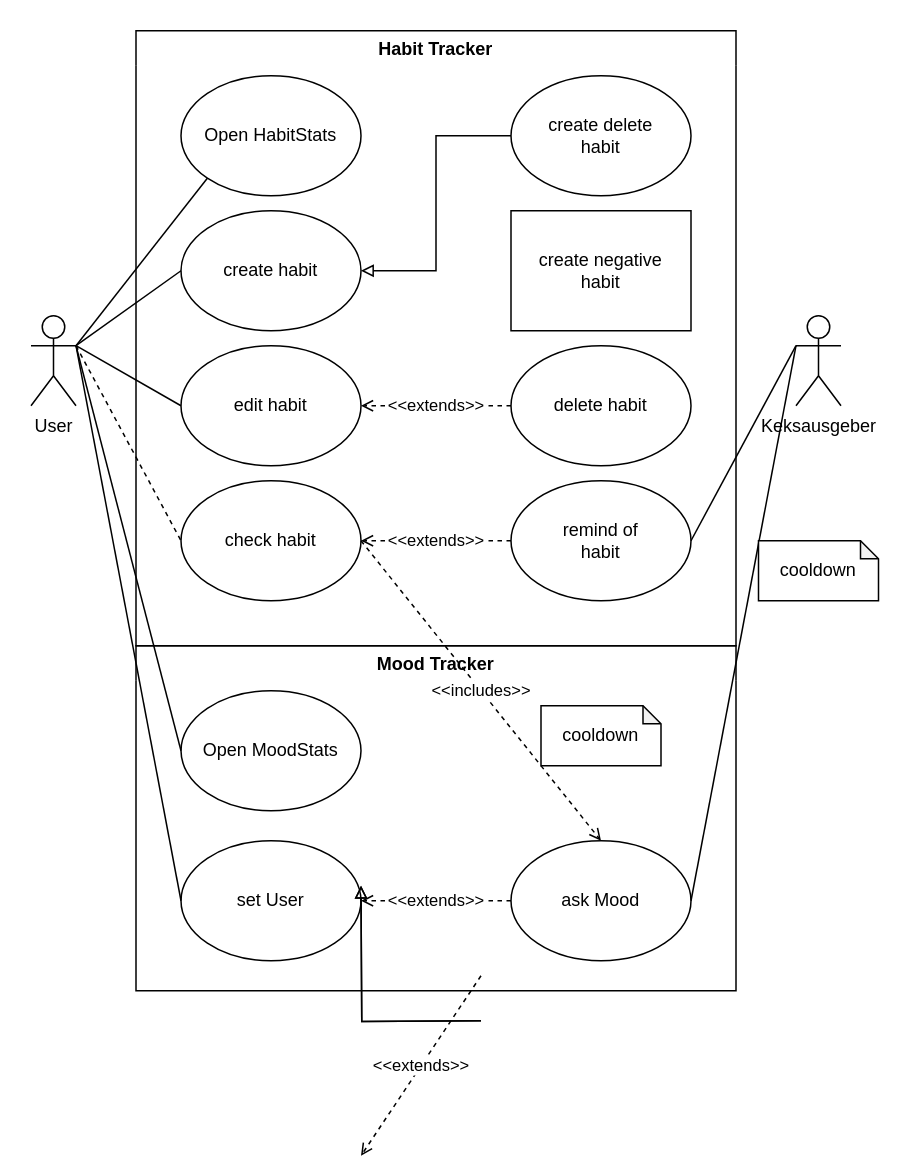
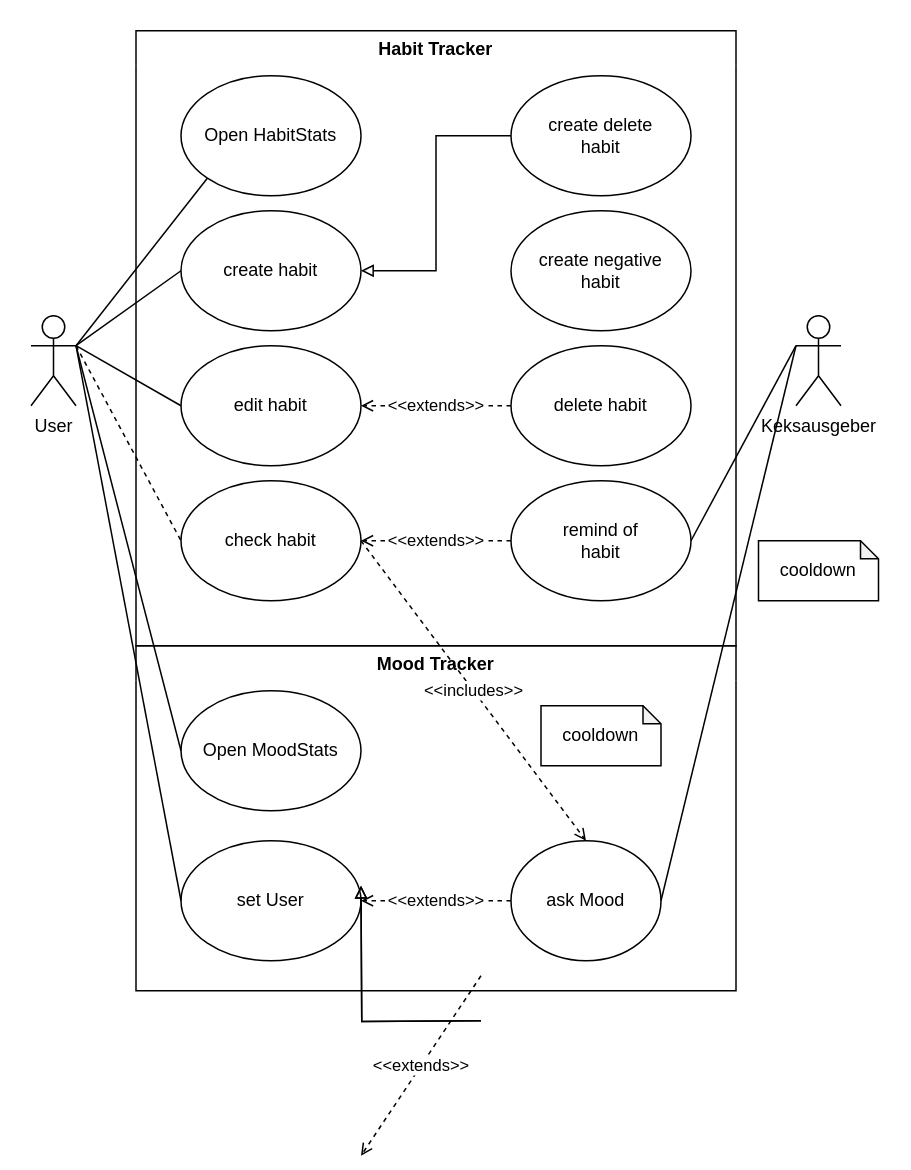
node "create negative habit": shape rectangle -> ellipse
node "ask Mood": size 180x120 -> 150x120
